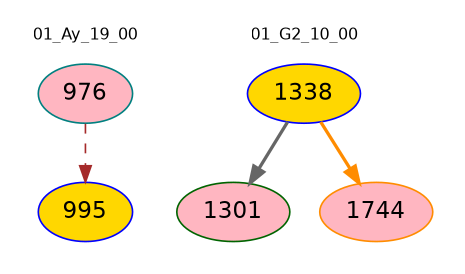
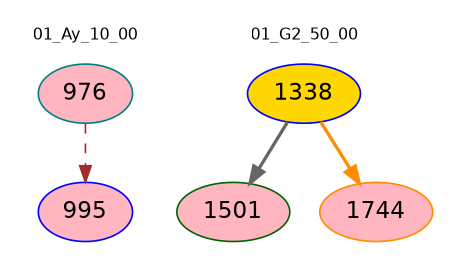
cluster "01_Ay_19_00": label "01_Ay_19_00" -> "01_Ay_10_00"
cluster "01_G2_10_00": label "01_G2_10_00" -> "01_G2_50_00"
node "995": fillcolor gold -> lightpink
node "1301": label "1301" -> "1501"
